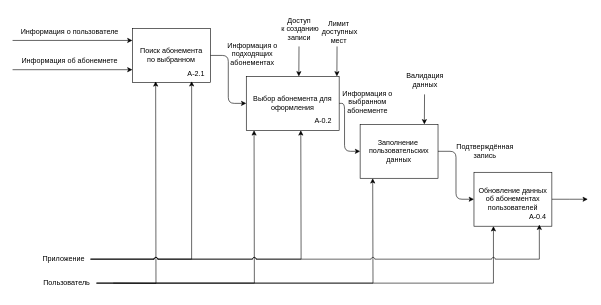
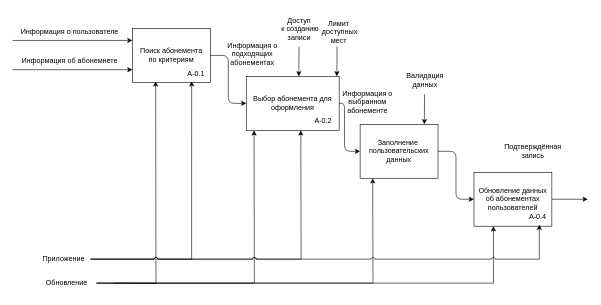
node "Поиск абонемента по выбранном": label "Поиск абонемента по выбранном" -> "Поиск абонемента по критериям"
node "А-2.1": label "А-2.1" -> "А-0.1"
node "Подтверждённая запись": moved (485, 152) -> (533, 152)
node "Пользователь": label "Пользователь" -> "Обновление"
